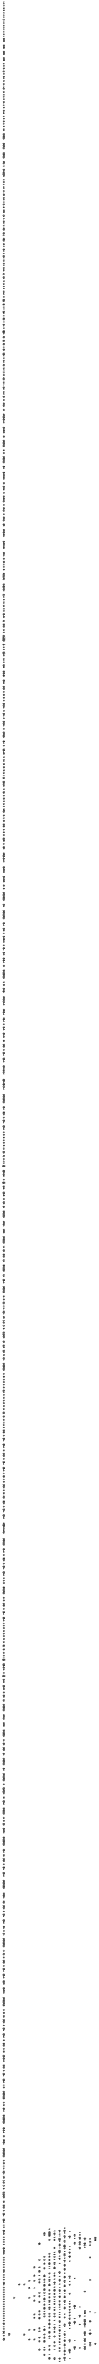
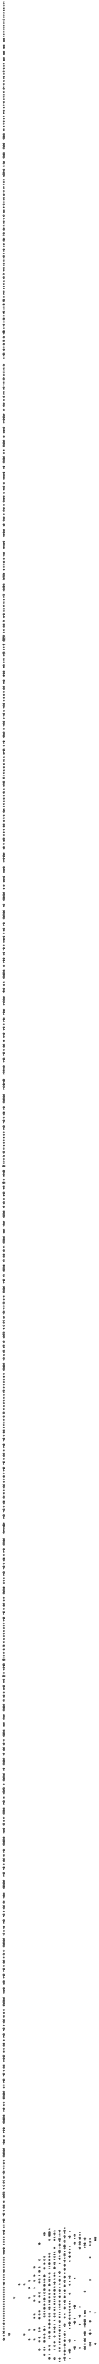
node "# 0x263b JUMPDEST MSTORE ADD GT ISZERO PUSHX Data JUMPI": removed
